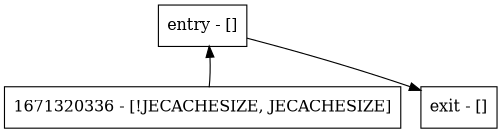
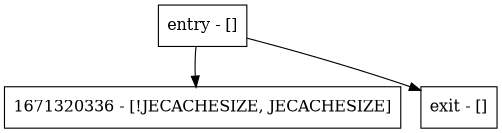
edge "1671320336 - [!JECACHESIZE, JECACHESIZE]" -> "entry - []": reversed
